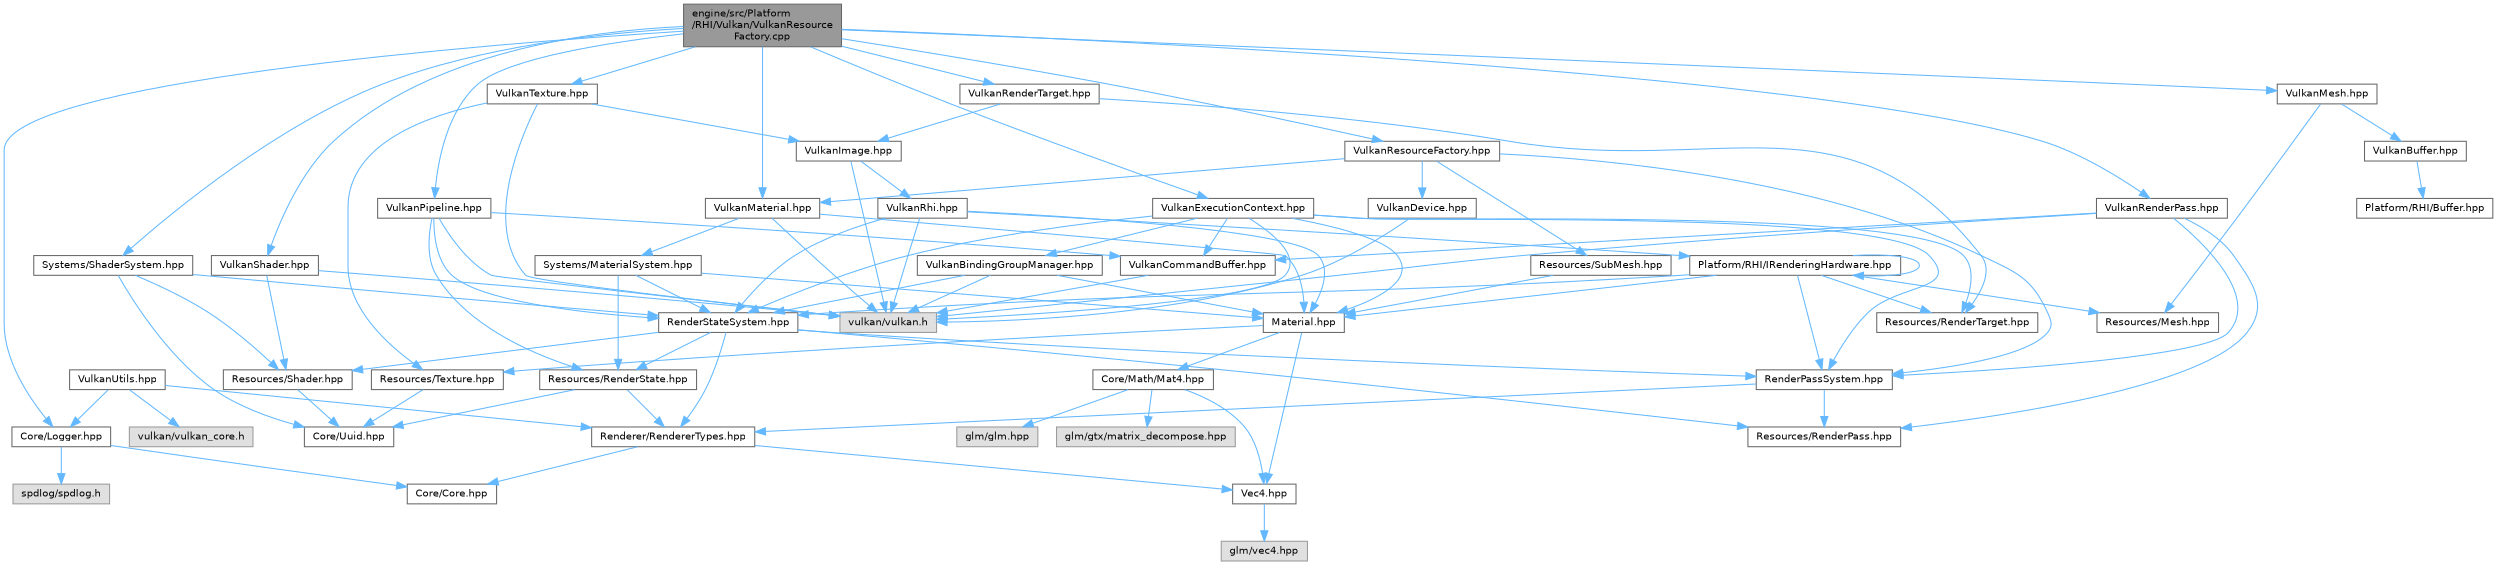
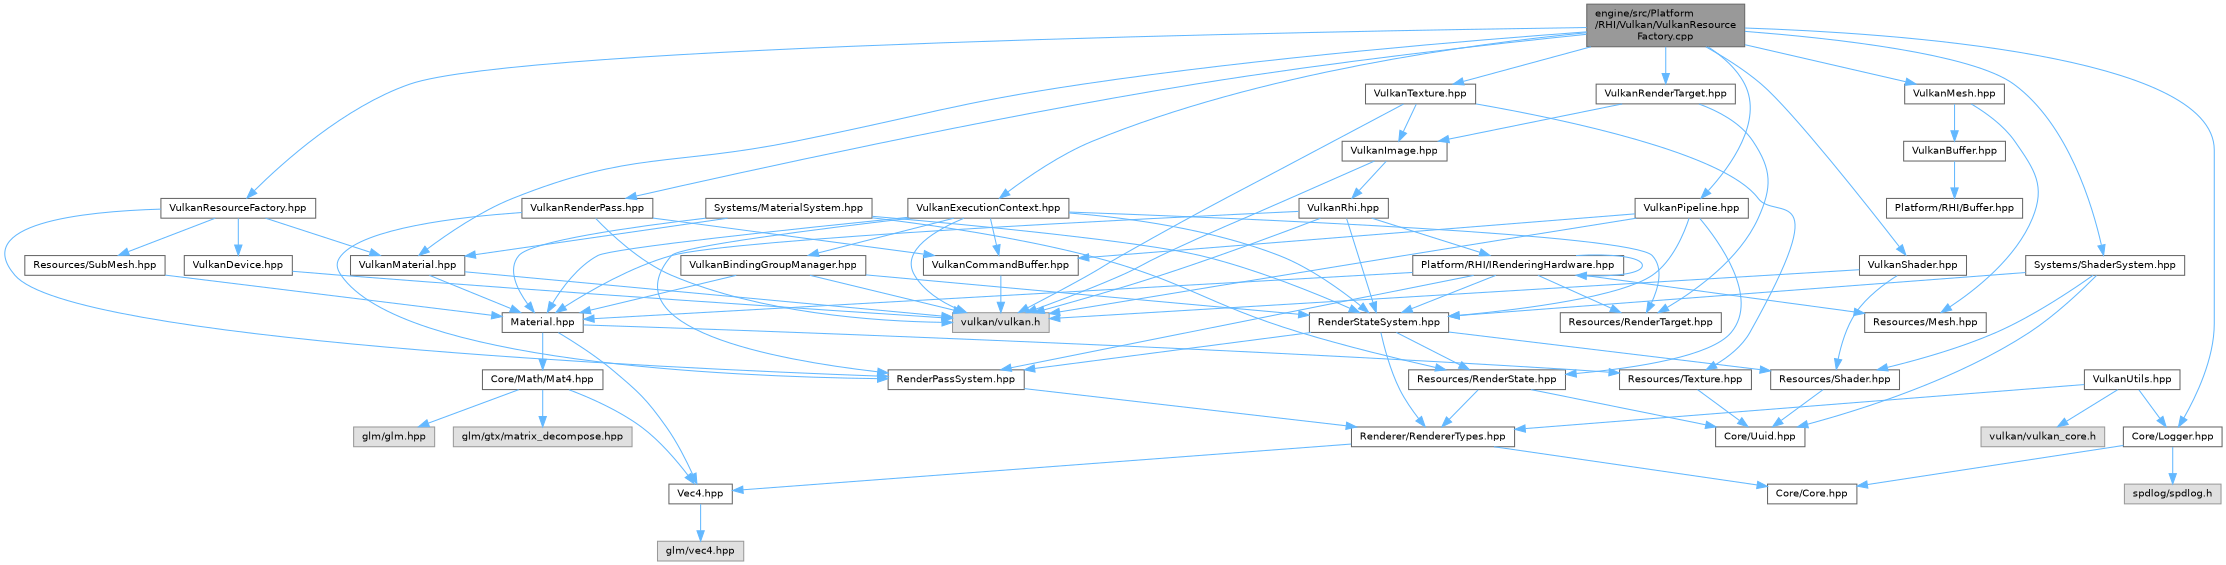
edge "VulkanMaterial.hpp" -> "Systems/MaterialSystem.hpp": reversed
node "Resources/RenderPass.hpp": removed
